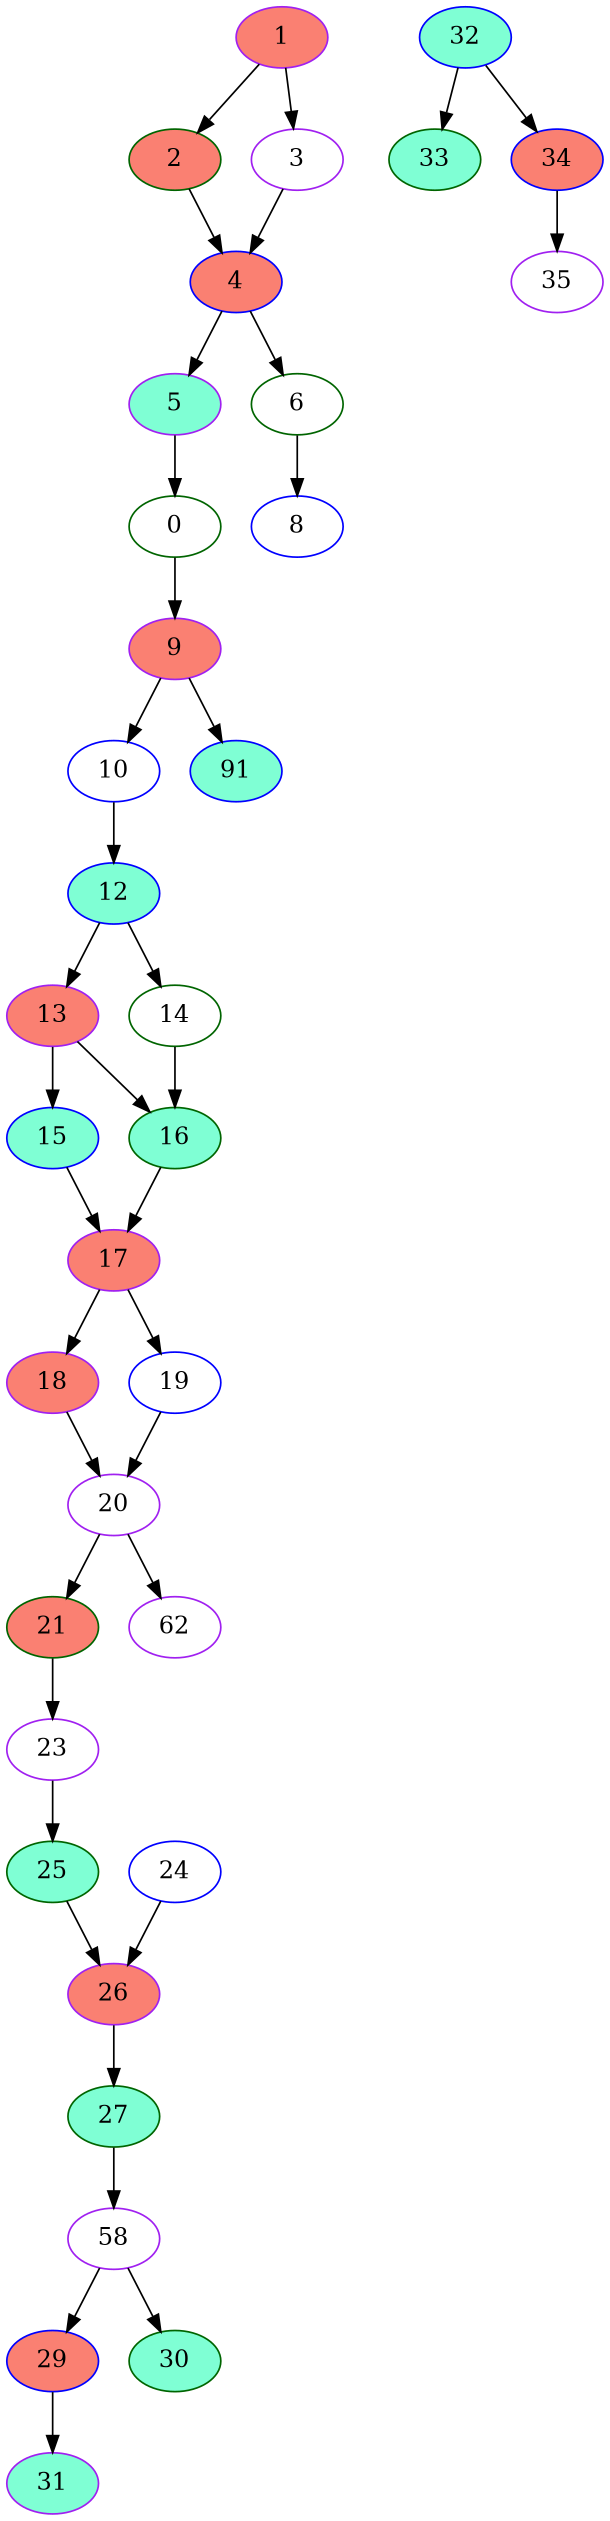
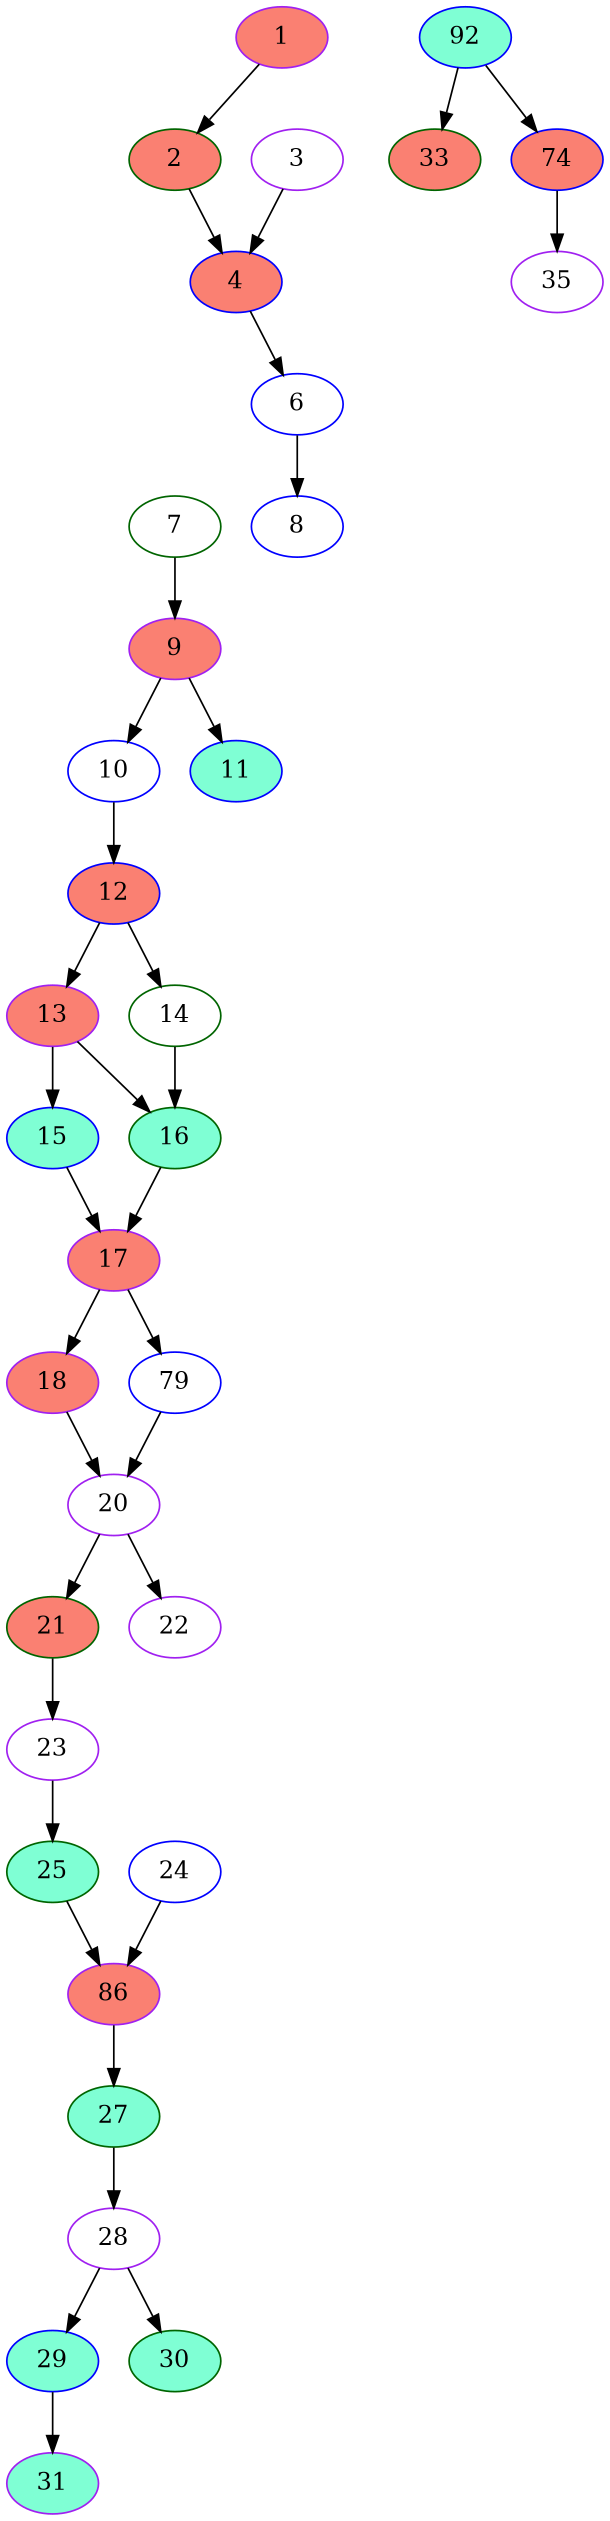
node "32": label "32" -> "92"
edge "1" -> "3": removed
node "33": fillcolor aquamarine -> salmon
node "34": label "34" -> "74"
node "5": removed
node "6": color darkgreen -> blue
node "0": label "0" -> "7"
node "91": label "91" -> "11"
node "12": fillcolor aquamarine -> salmon
node "19": label "19" -> "79"
node "62": label "62" -> "22"
node "26": label "26" -> "86"
node "58": label "58" -> "28"
node "29": fillcolor salmon -> aquamarine
